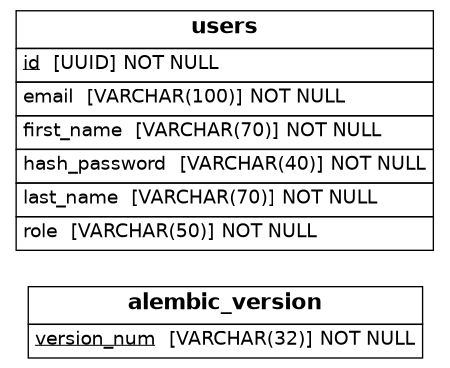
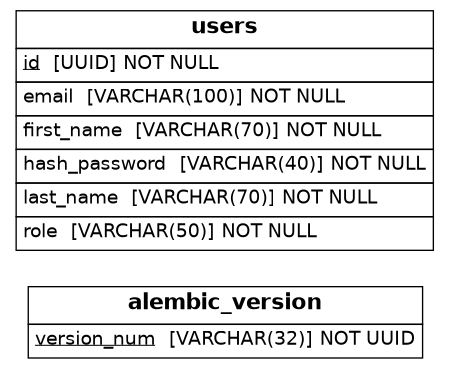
node "alembic_version": text "NOT NULL" -> "NOT UUID"
